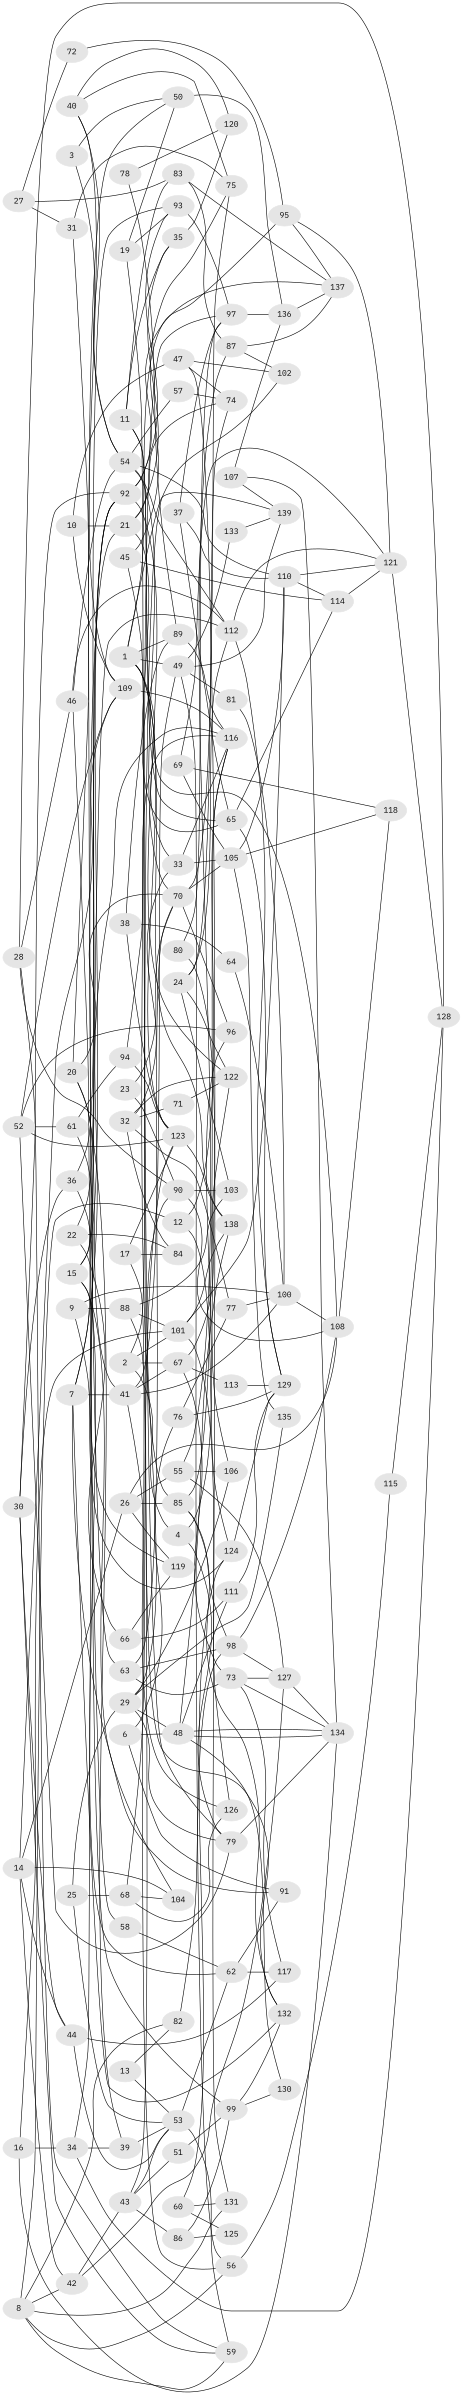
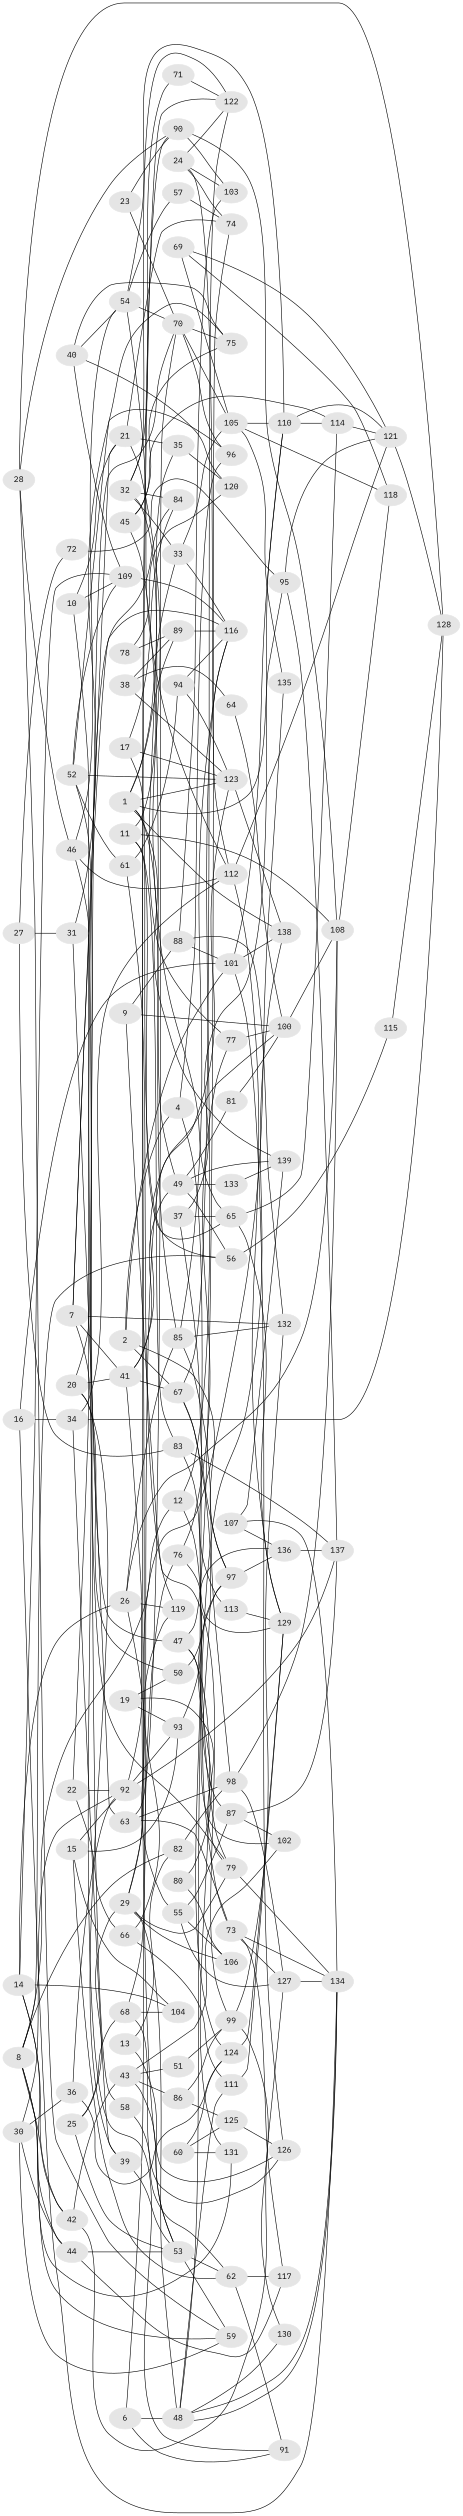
node "3": removed
edge "125" -- "126": added
